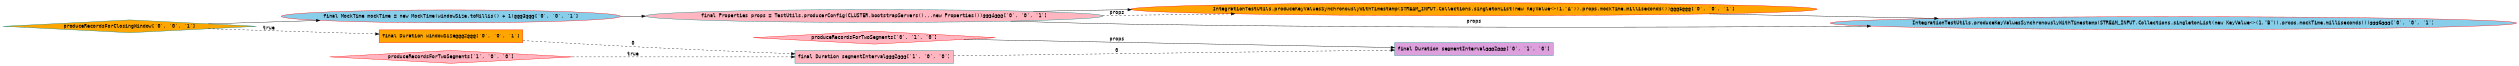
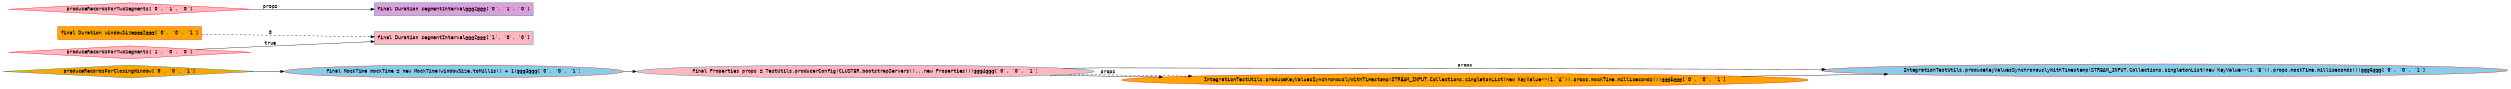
edge "produceRecordsForClosingWindow['0', '0', '1']" -> "final Duration windowSize@@@2@@@['0', '0', '1']": removed, label "true"
edge "final Duration segmentInterval@@@2@@@['1', '0', '0']" -> "final Duration segmentInterval@@@2@@@['0', '1', '0']": removed, label "0"
edge "produceRecordsForTwoSegments['1', '0', '0']" -> "final Duration segmentInterval@@@2@@@['1', '0', '0']": style dashed -> solid
